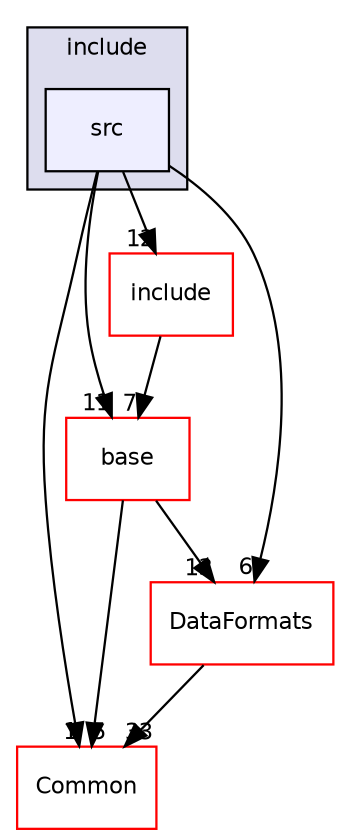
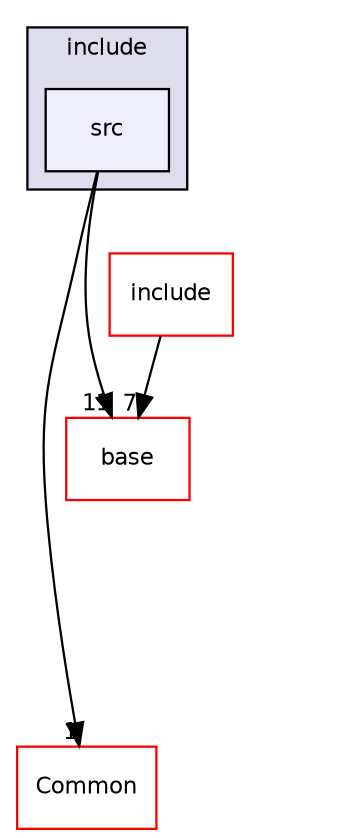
edge "src" -> "include": removed
edge "base" -> "Common": removed
node "DataFormats": removed
